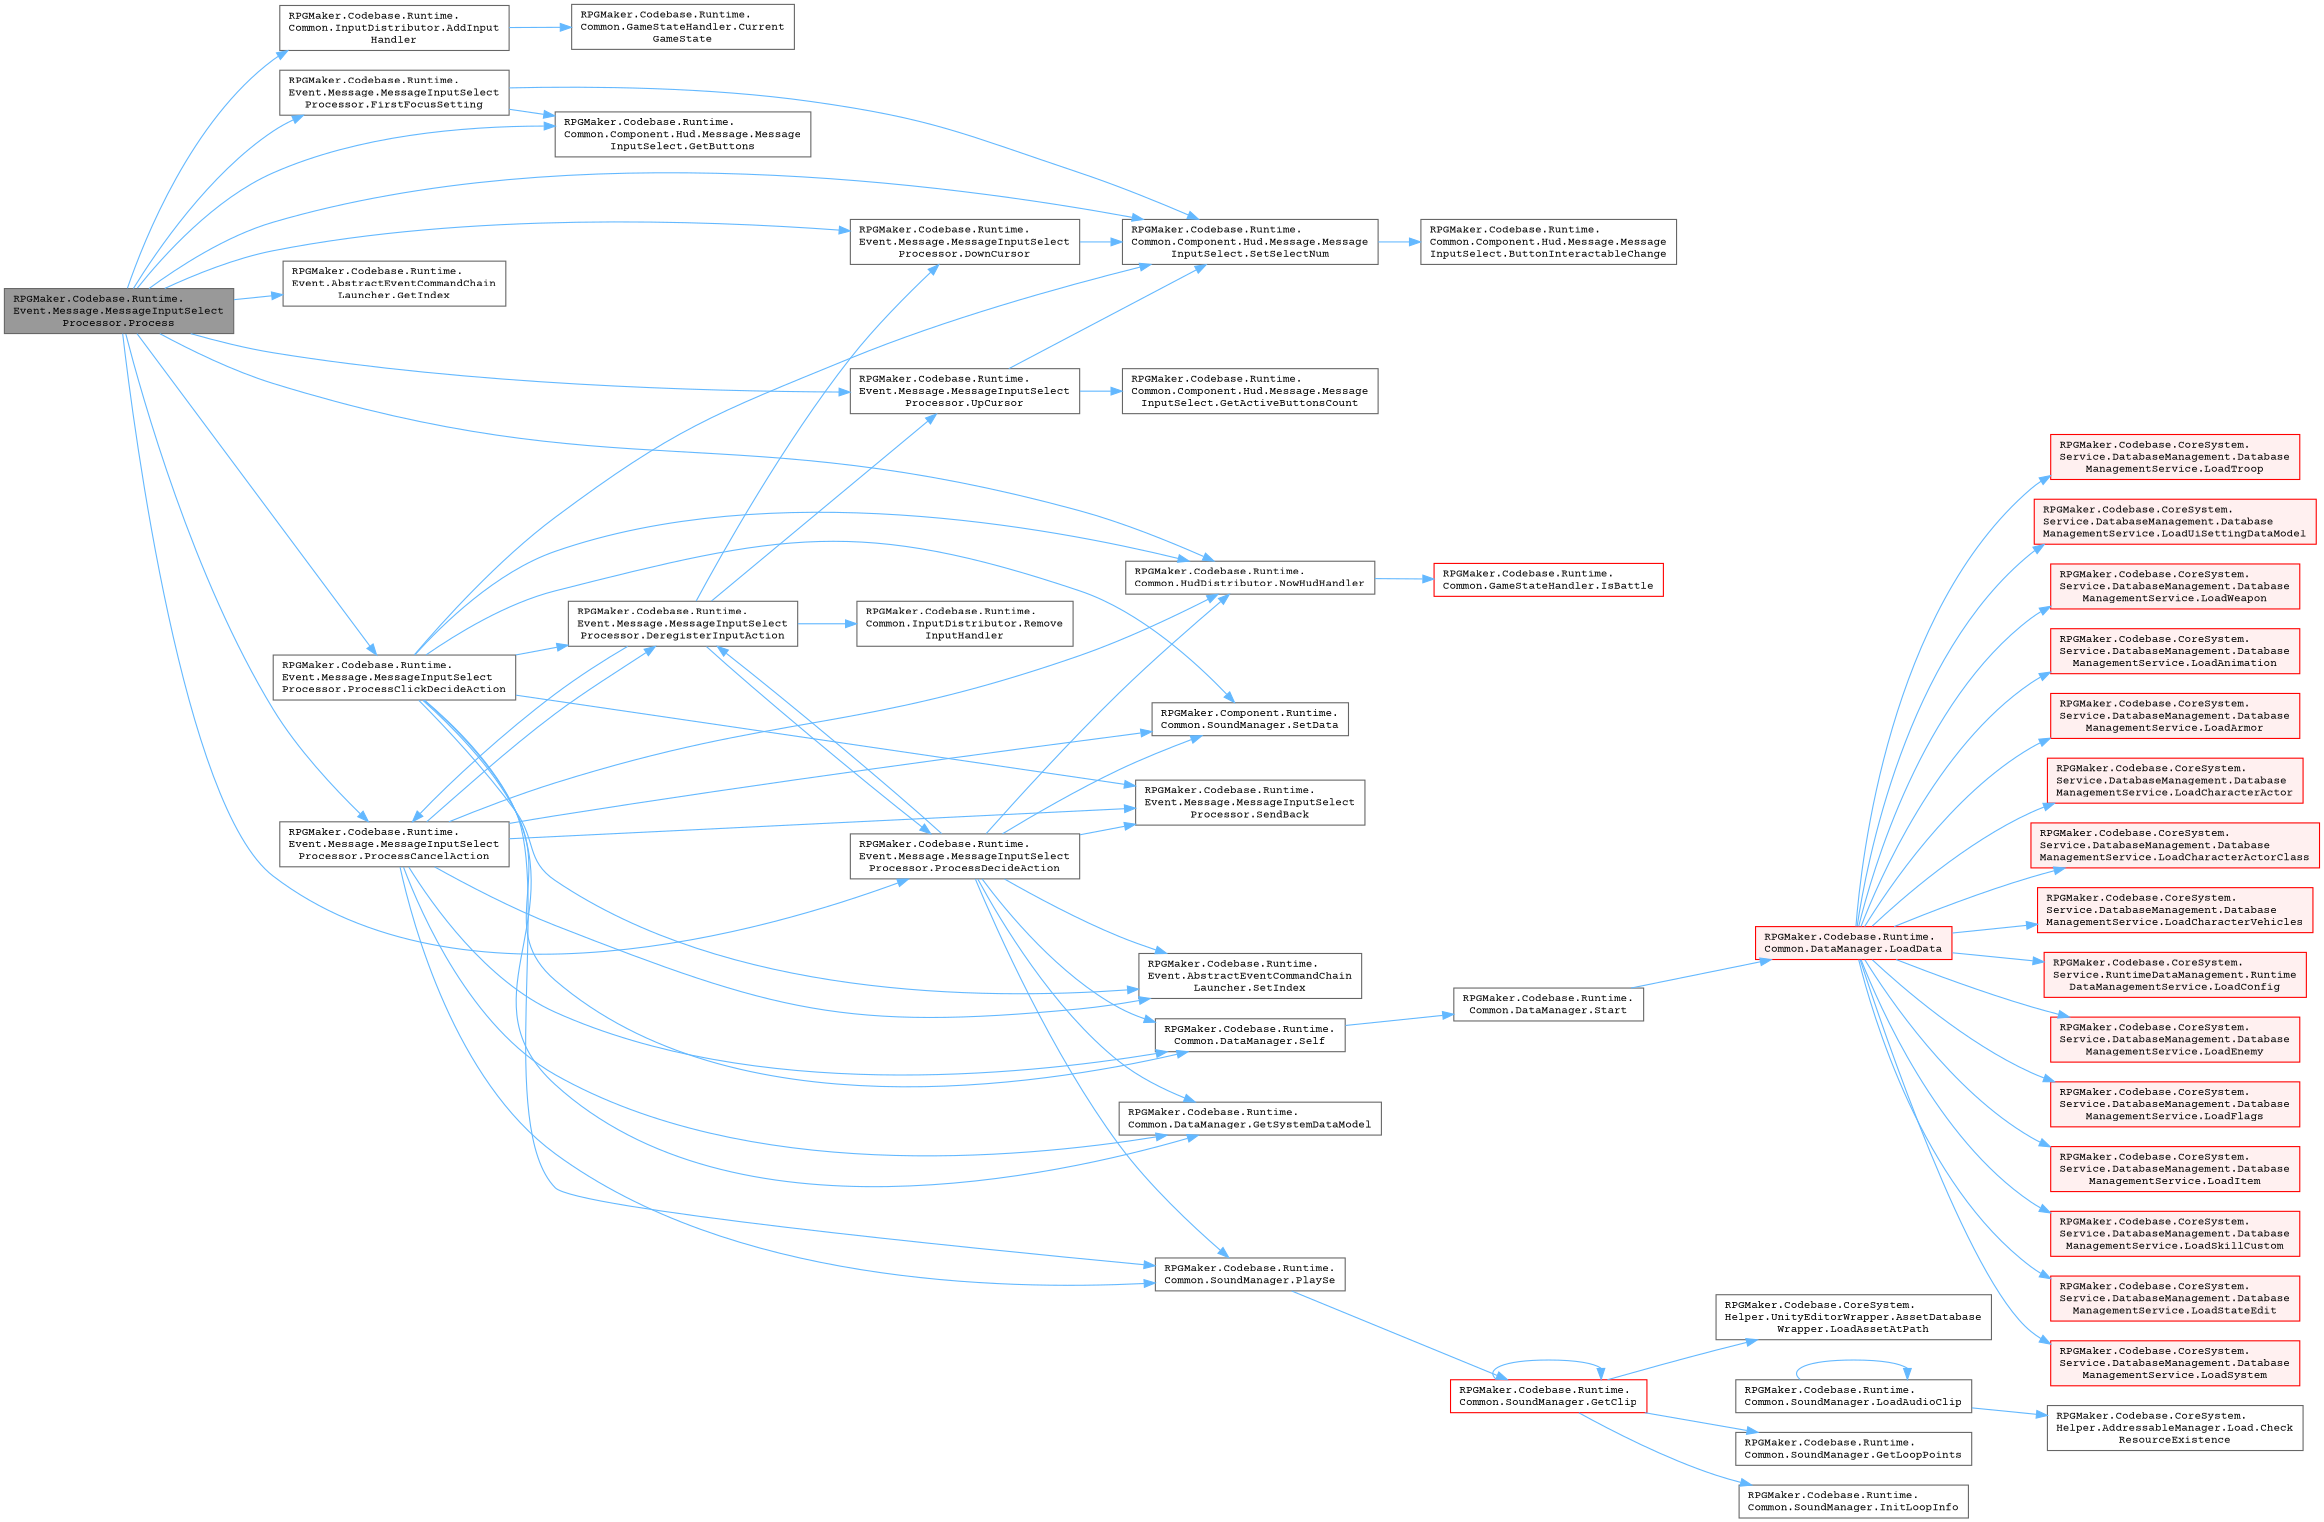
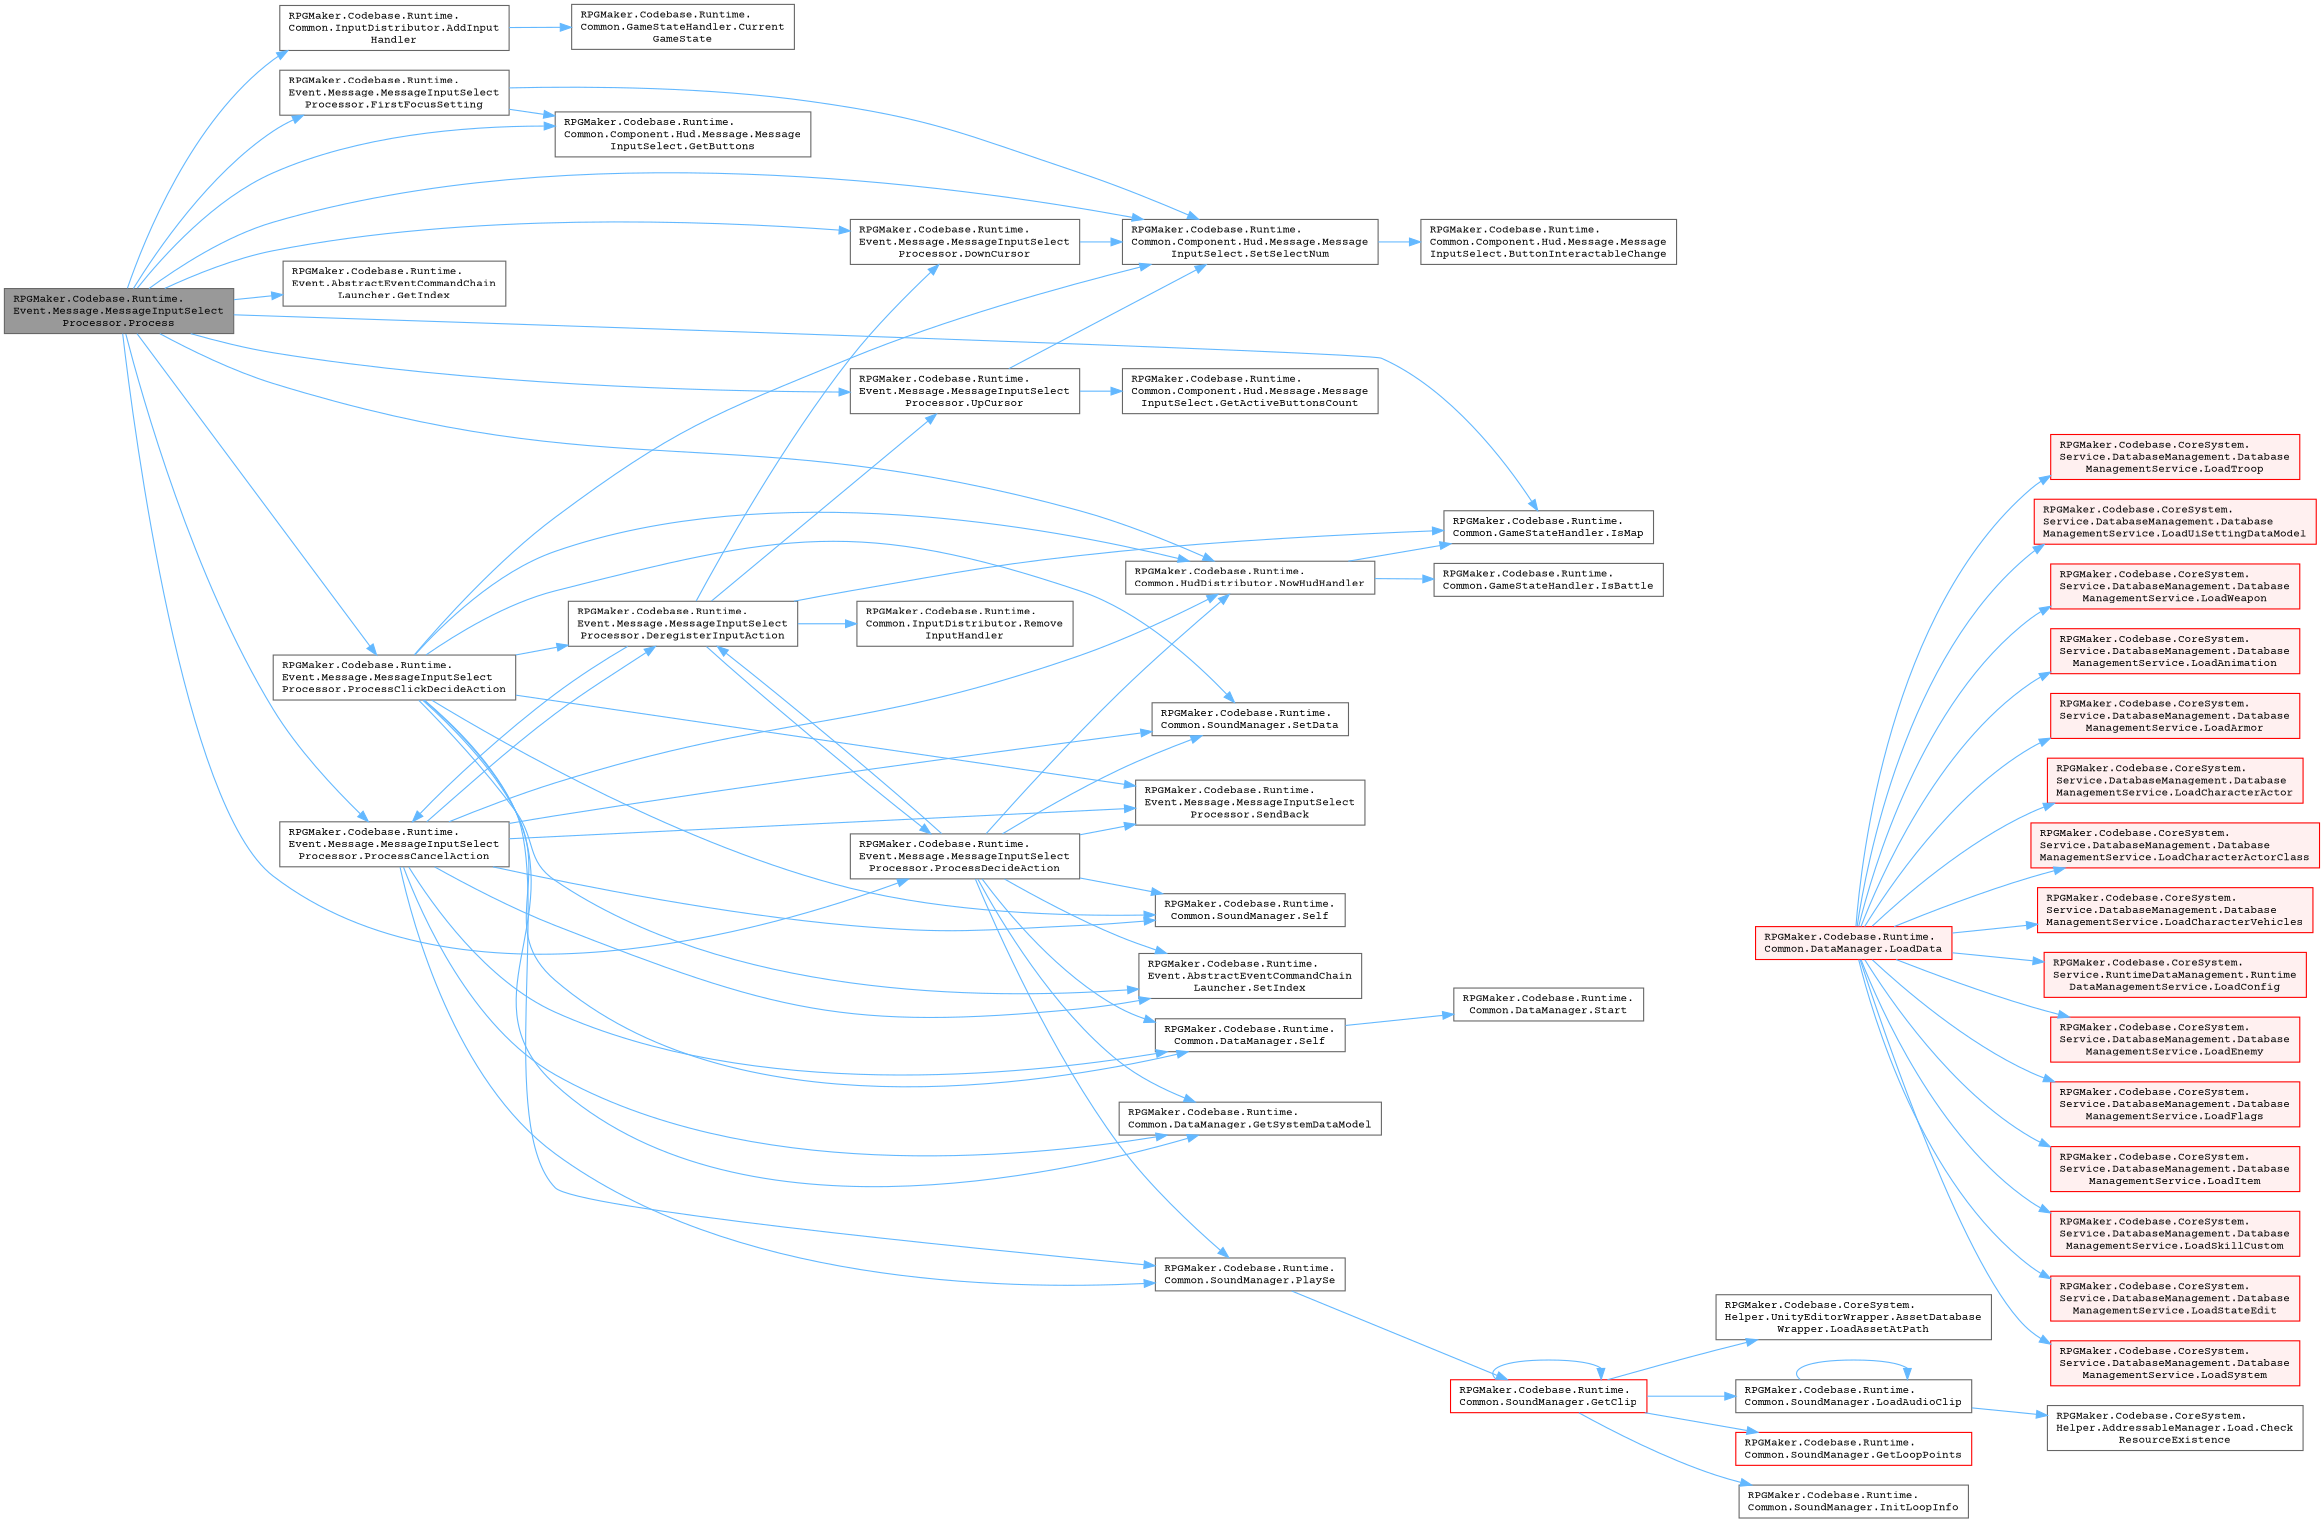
node "RPGMaker.Codebase.Runtime. Common.GameStateHandler.IsMap": added
node "RPGMaker.Codebase.Runtime. Common.GameStateHandler.IsBattle": color red -> grey40
node "RPGMaker.Component.Runtime. Common.SoundManager.SetData": label "RPGMaker.Component.Runtime. Common.SoundManager.SetData" -> "RPGMaker.Codebase.Runtime. Common.SoundManager.SetData"
node "RPGMaker.Codebase.Runtime. Common.SoundManager.Self": added
edge "RPGMaker.Codebase.Runtime. Common.DataManager.Start" -> "RPGMaker.Codebase.Runtime. Common.DataManager.LoadData": removed
edge "RPGMaker.Codebase.Runtime. Common.SoundManager.GetClip" -> "RPGMaker.Codebase.Runtime. Common.SoundManager.LoadAudioClip": added
node "RPGMaker.Codebase.Runtime. Common.SoundManager.GetLoopPoints": color grey40 -> red
